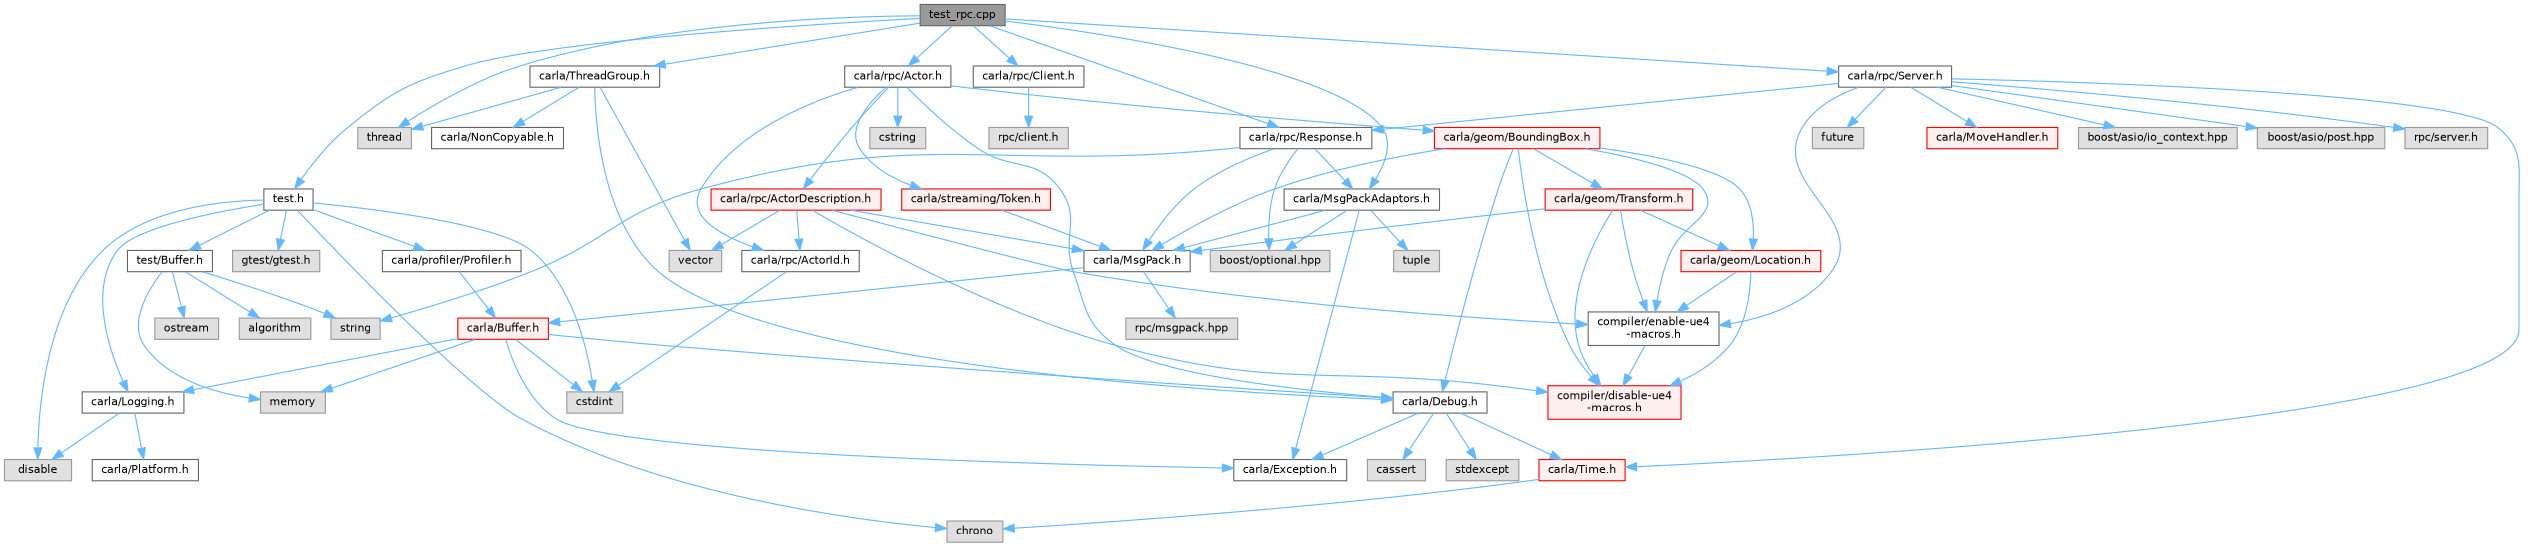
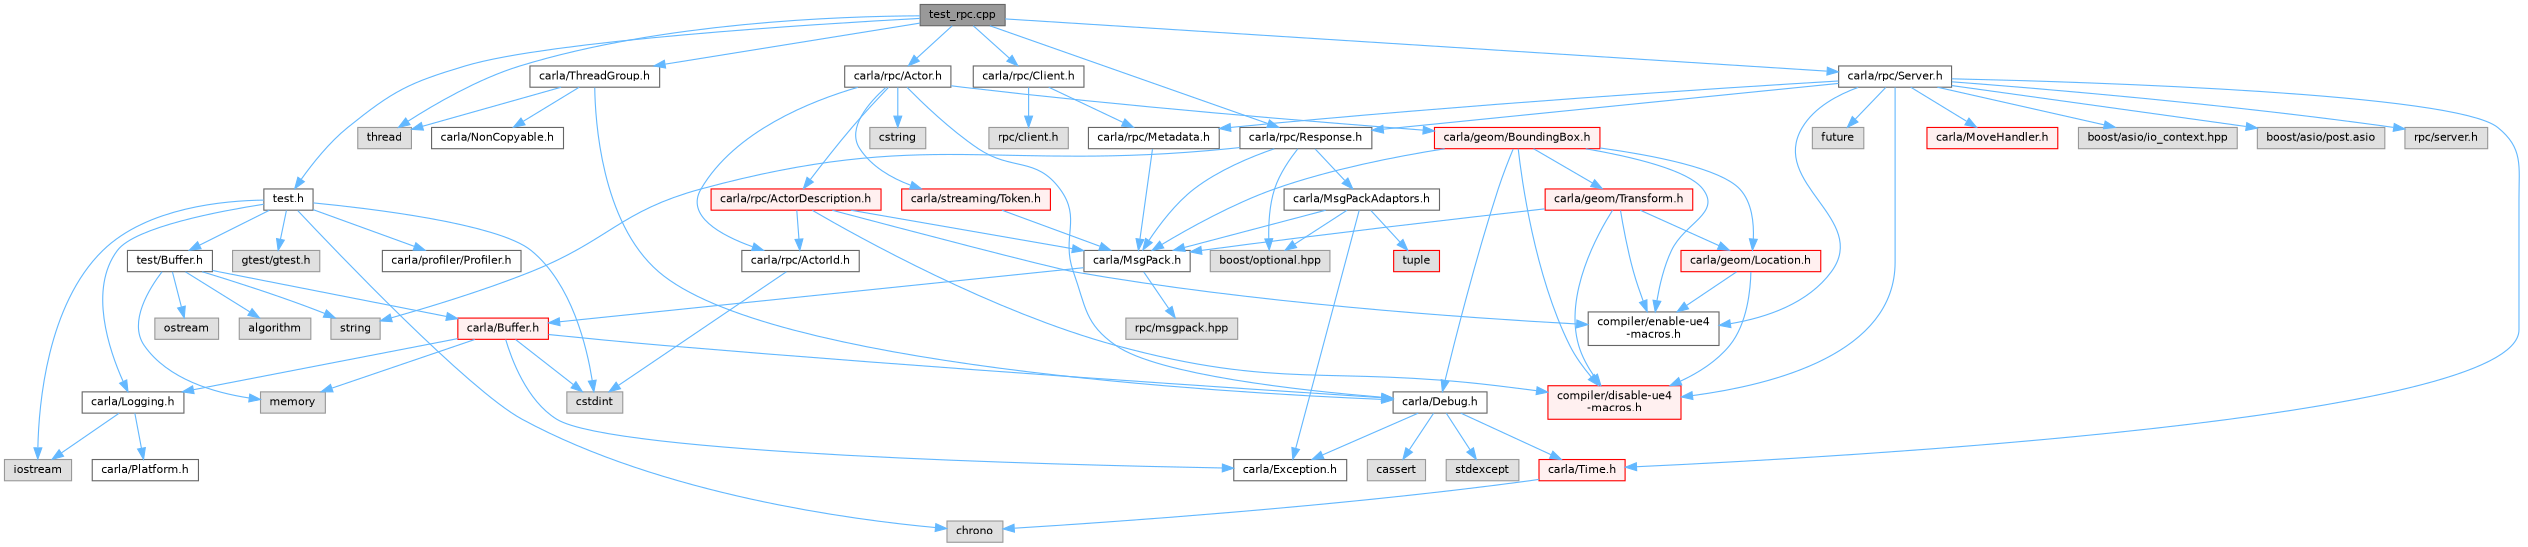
edge "test_rpc.cpp" -> "carla/MsgPackAdaptors.h": removed
node "carla/rpc/Metadata.h": added
node "boost/asio/post.hpp": label "boost/asio/post.hpp" -> "boost/asio/post.asio"
node "vector": removed
node "tuple": color grey60 -> red
edge "carla/profiler/Profiler.h" -> "carla/Buffer.h": now "test/Buffer.h" -> "carla/Buffer.h"
edge "compiler/enable-ue4 -macros.h" -> "compiler/disable-ue4 -macros.h": now "carla/rpc/Server.h" -> "compiler/disable-ue4 -macros.h"
node "disable": label "disable" -> "iostream"
